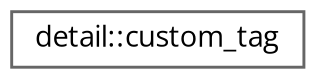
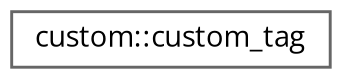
node "detail::custom_tag": label "detail::custom_tag" -> "custom::custom_tag"
